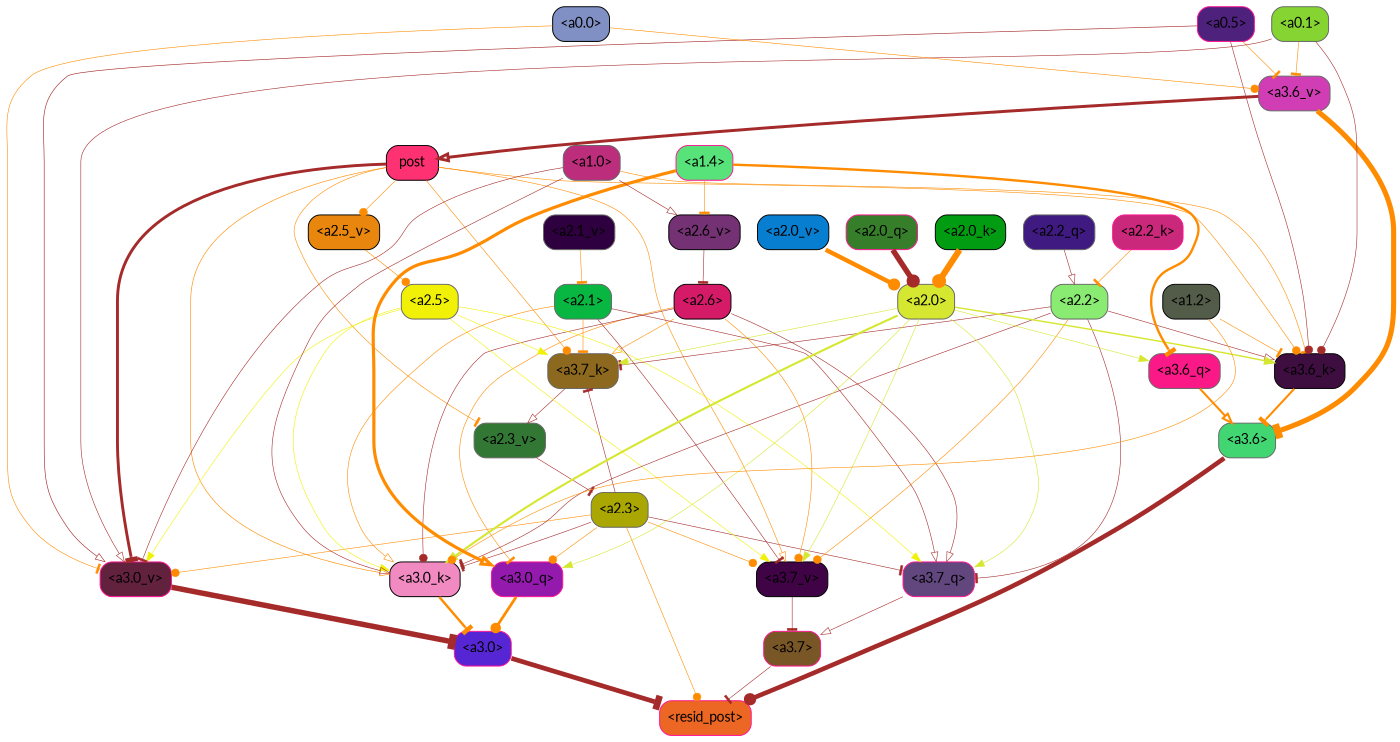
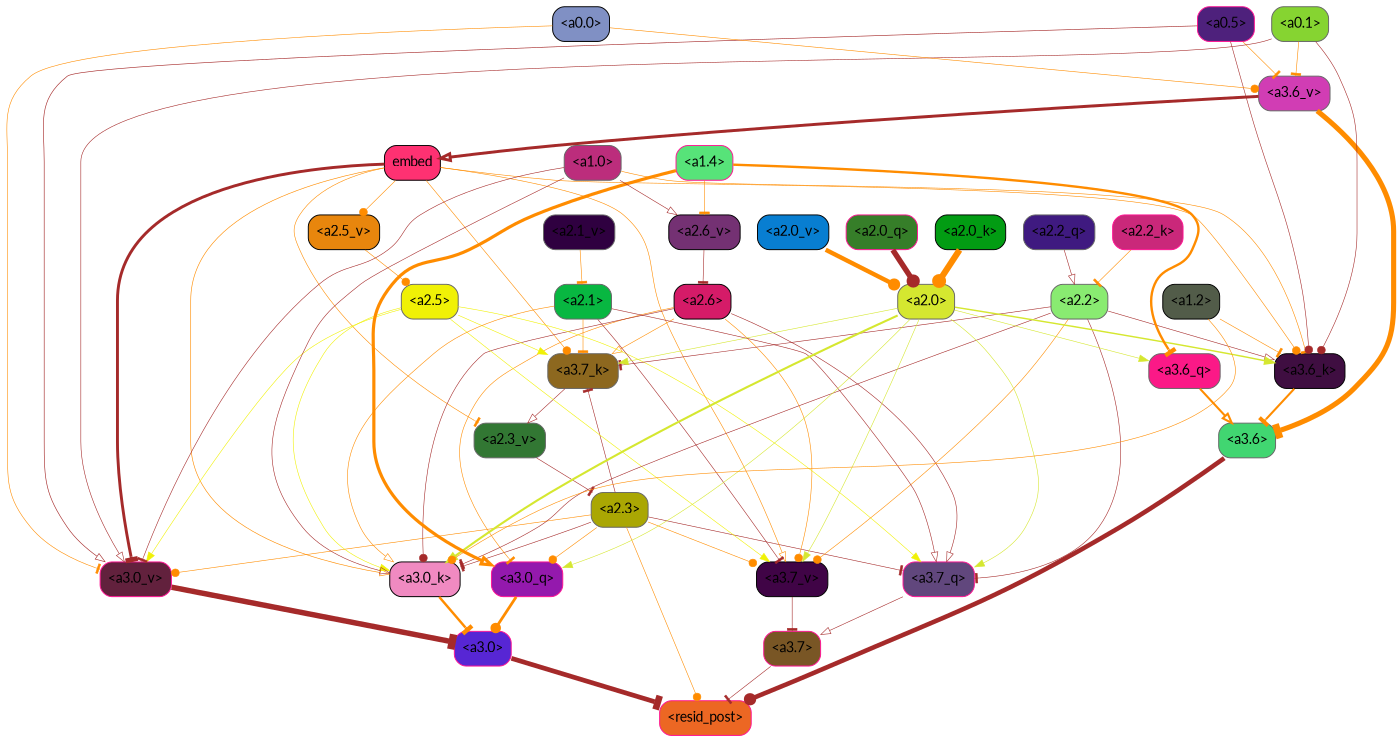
node "post": label "post" -> "embed"
